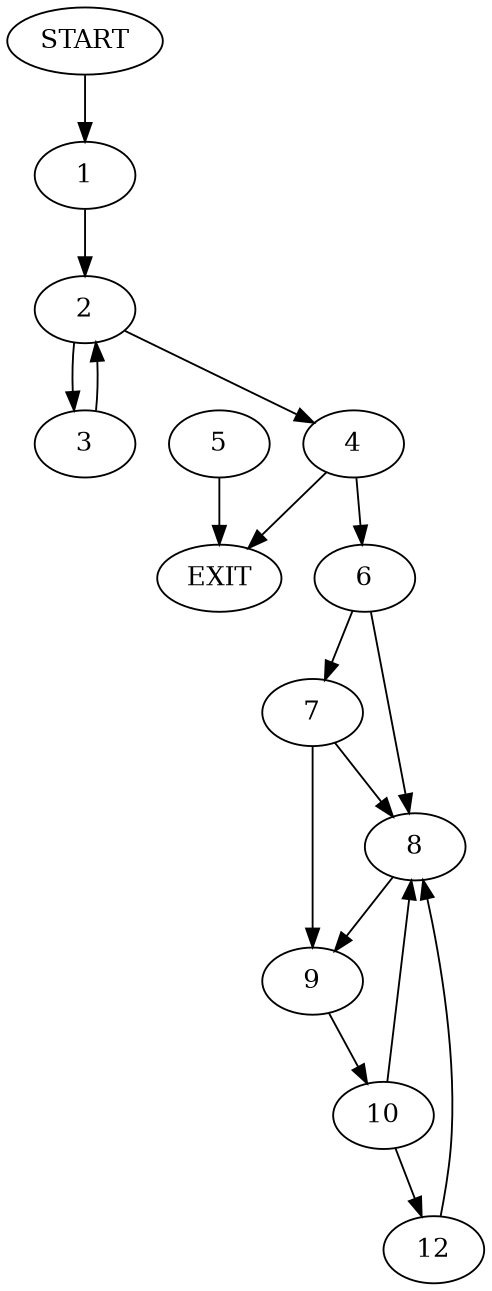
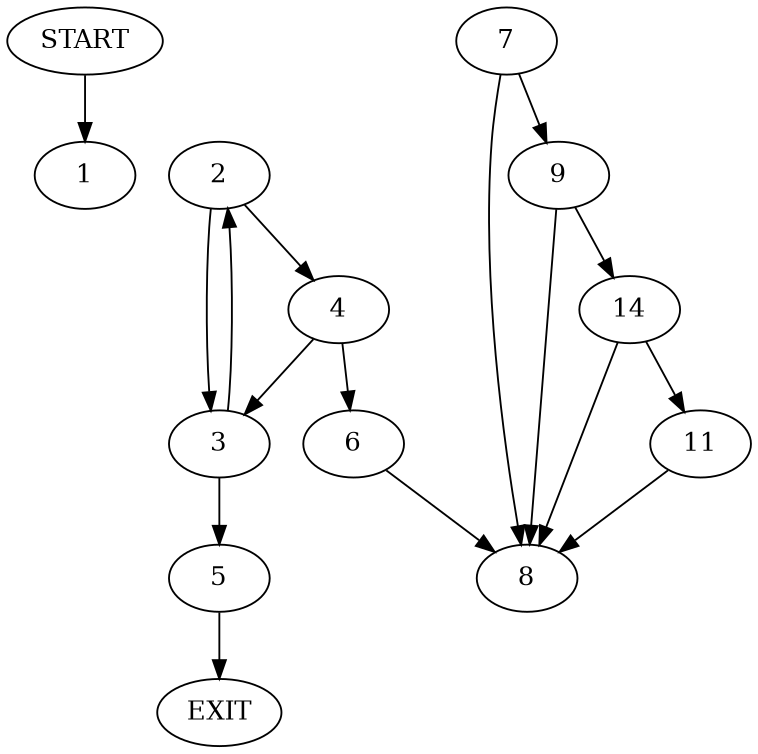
edge "1" -> "2": removed
edge "3" -> "5": added
edge "4" -> "EXIT": now "4" -> "3"
edge "6" -> "7": removed
edge "8" -> "9": reversed
node "10": label "10" -> "14"
node "12": label "12" -> "11"
